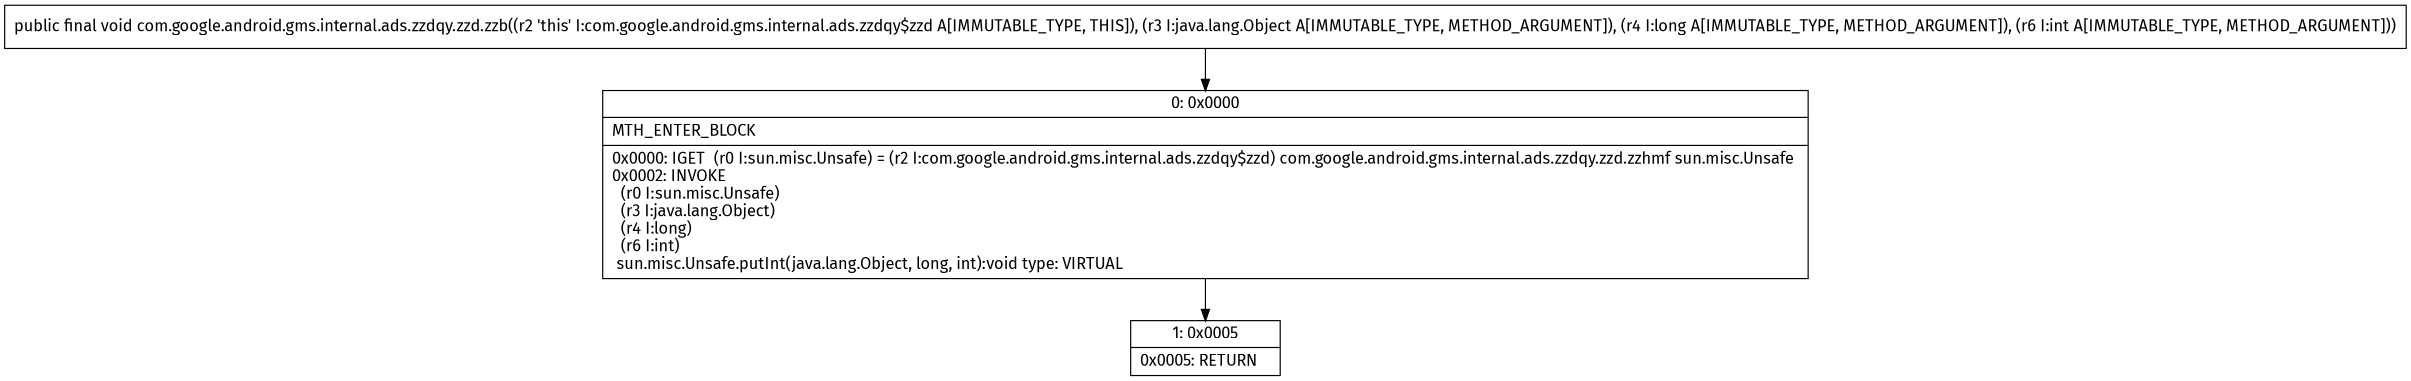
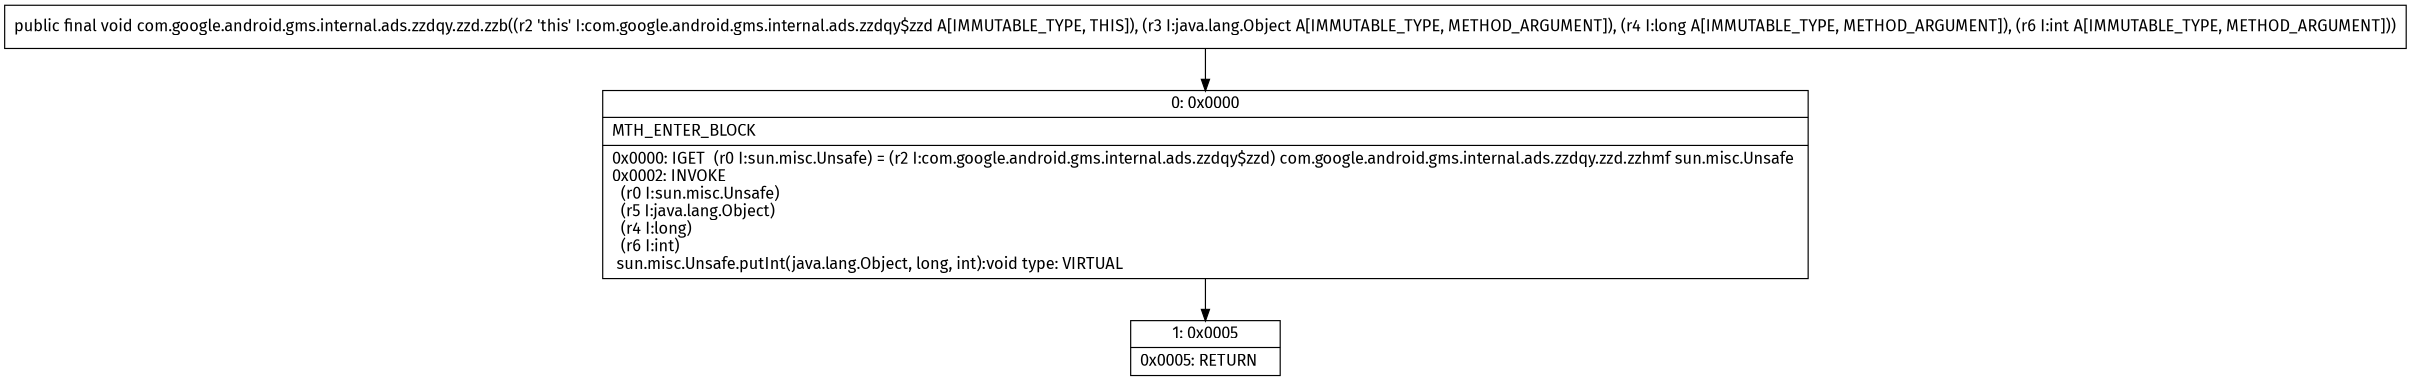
node "0: 0x0000": text "(r3 I:java.lang.Object)" -> "(r5 I:java.lang.Object)"
